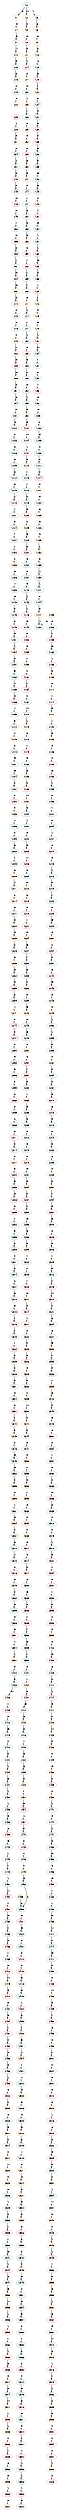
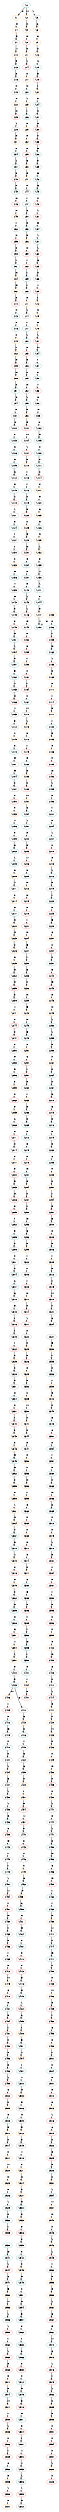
edge "S22" -> "S25": added, label "K"
edge "S324" -> "S327": removed, label "G"
edge "S407" -> "S410": now "S403" -> "S410"
edge "S452" -> "S458": now "S452" -> "S455"
edge "S475" -> "S478": style bold -> dotted
edge "S535" -> "S538": removed, label "I"
